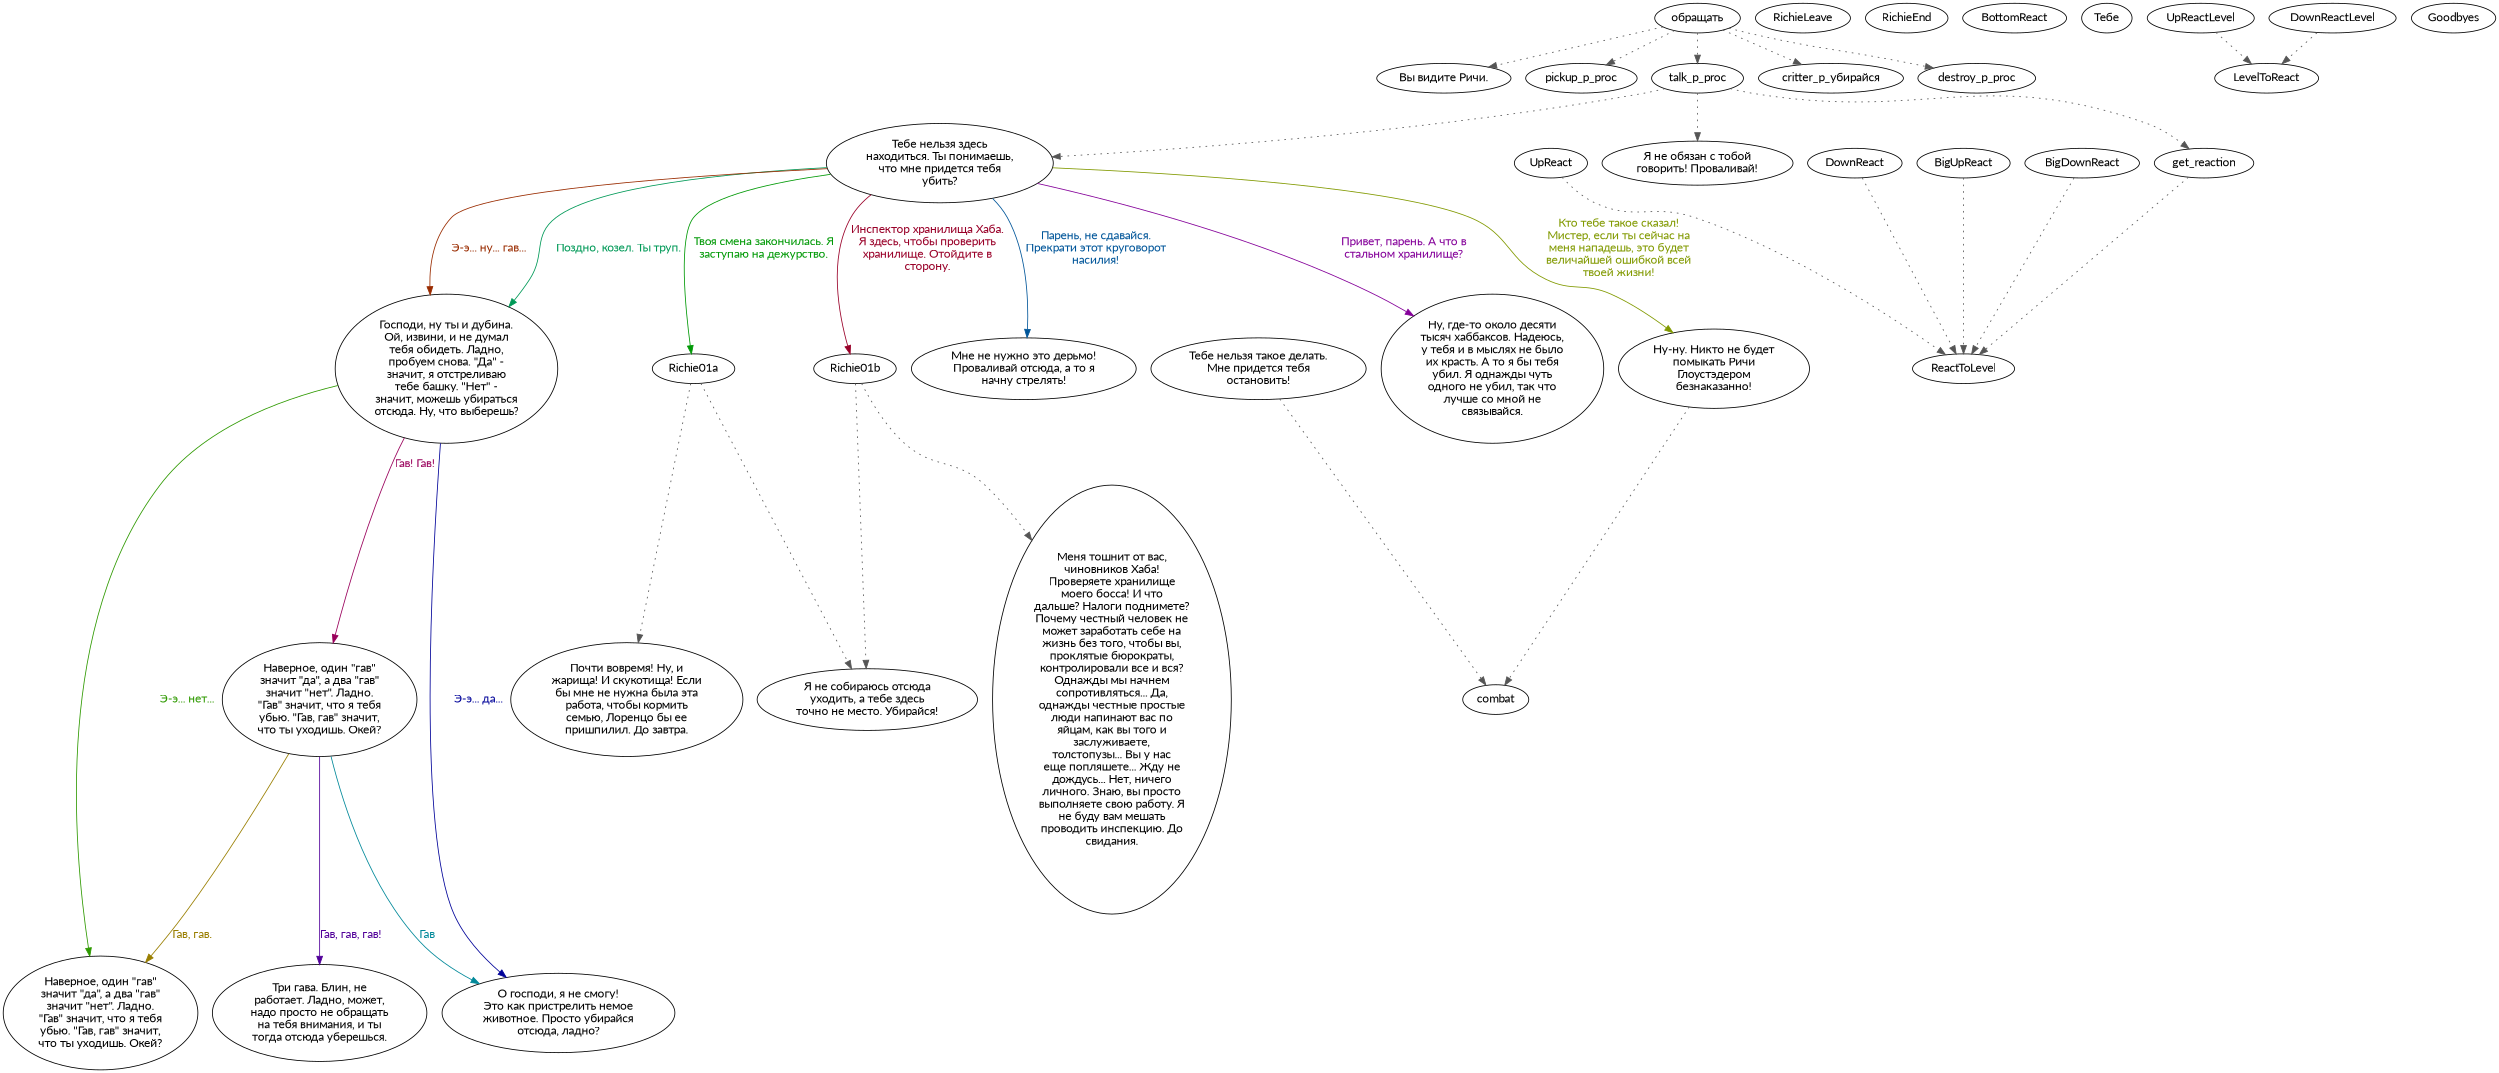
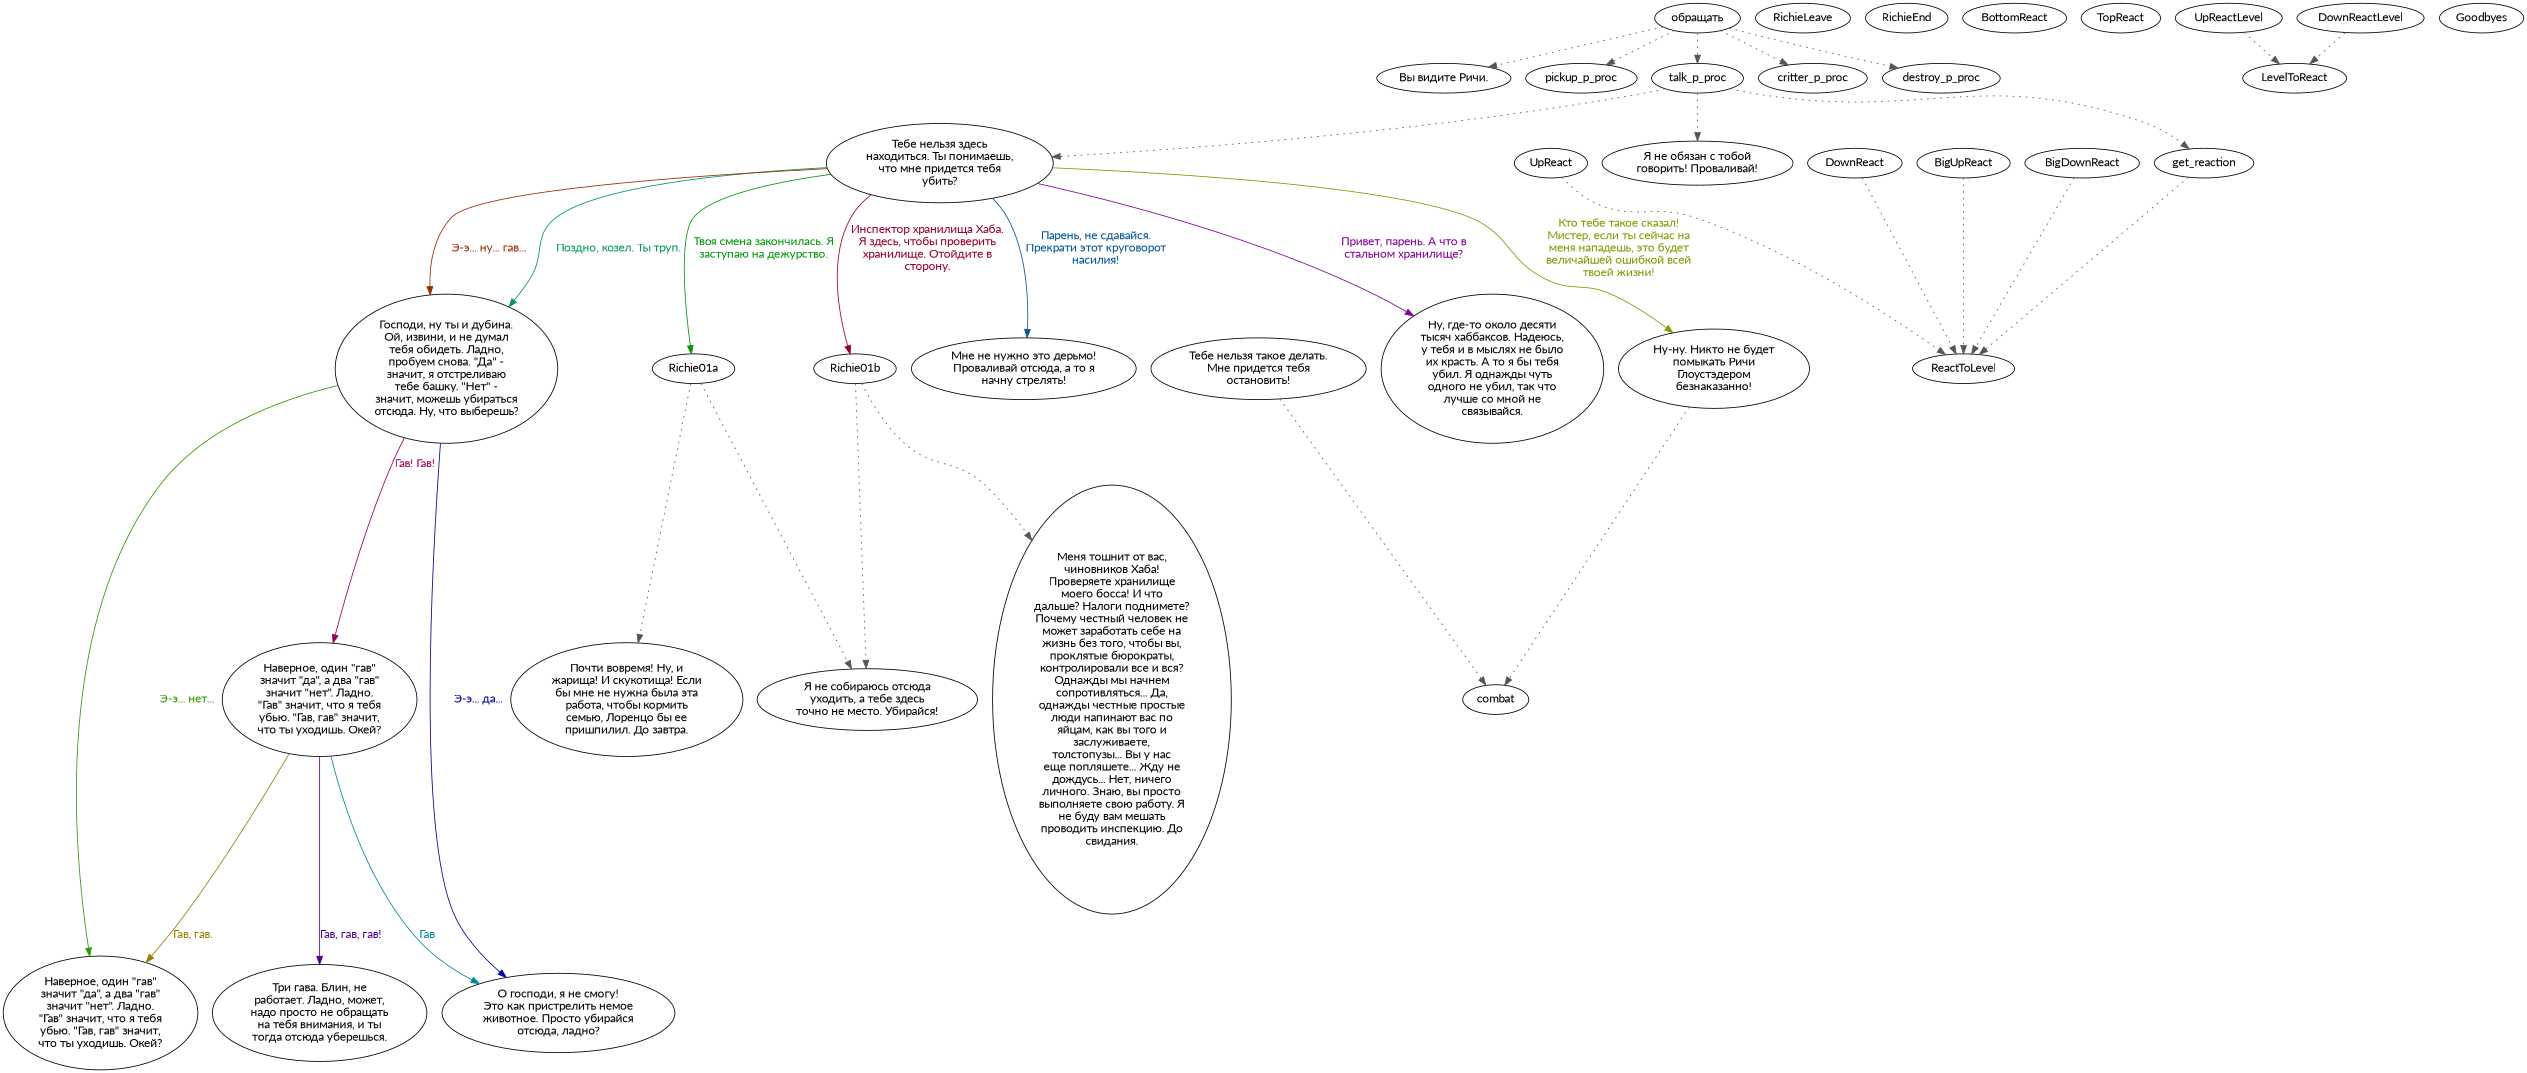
node "Тебе": label "Тебе" -> "TopReact"
node "critter_p_убирайся": label "critter_p_убирайся" -> "critter_p_proc"
